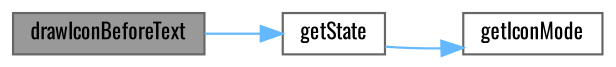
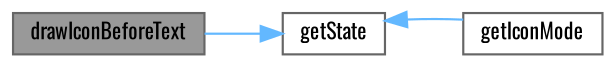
edge "getState" -> "getIconMode": reversed
